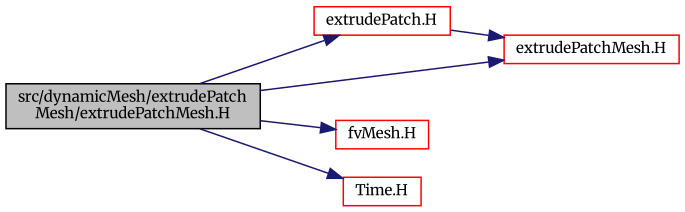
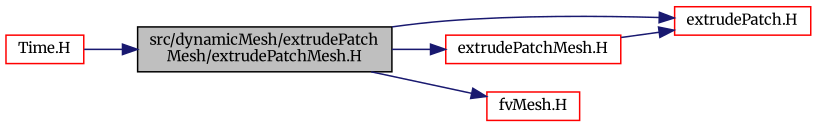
edge "extrudePatch.H" -> "extrudePatchMesh.H": reversed
edge "src/dynamicMesh/extrudePatch Mesh/extrudePatchMesh.H" -> "Time.H": reversed
